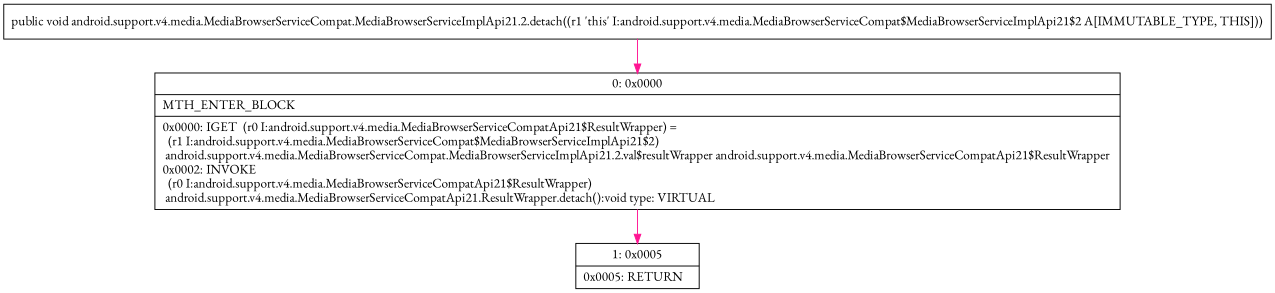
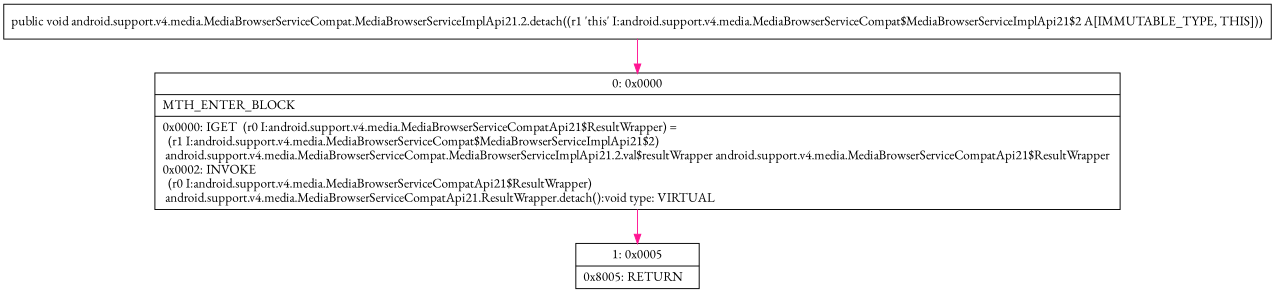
node "1: 0x0005": text "0x0005: RETURN" -> "0x8005: RETURN"
